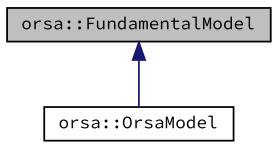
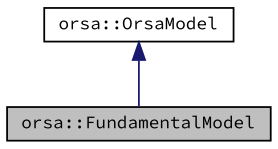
edge "orsa::OrsaModel" -> "orsa::FundamentalModel": reversed
